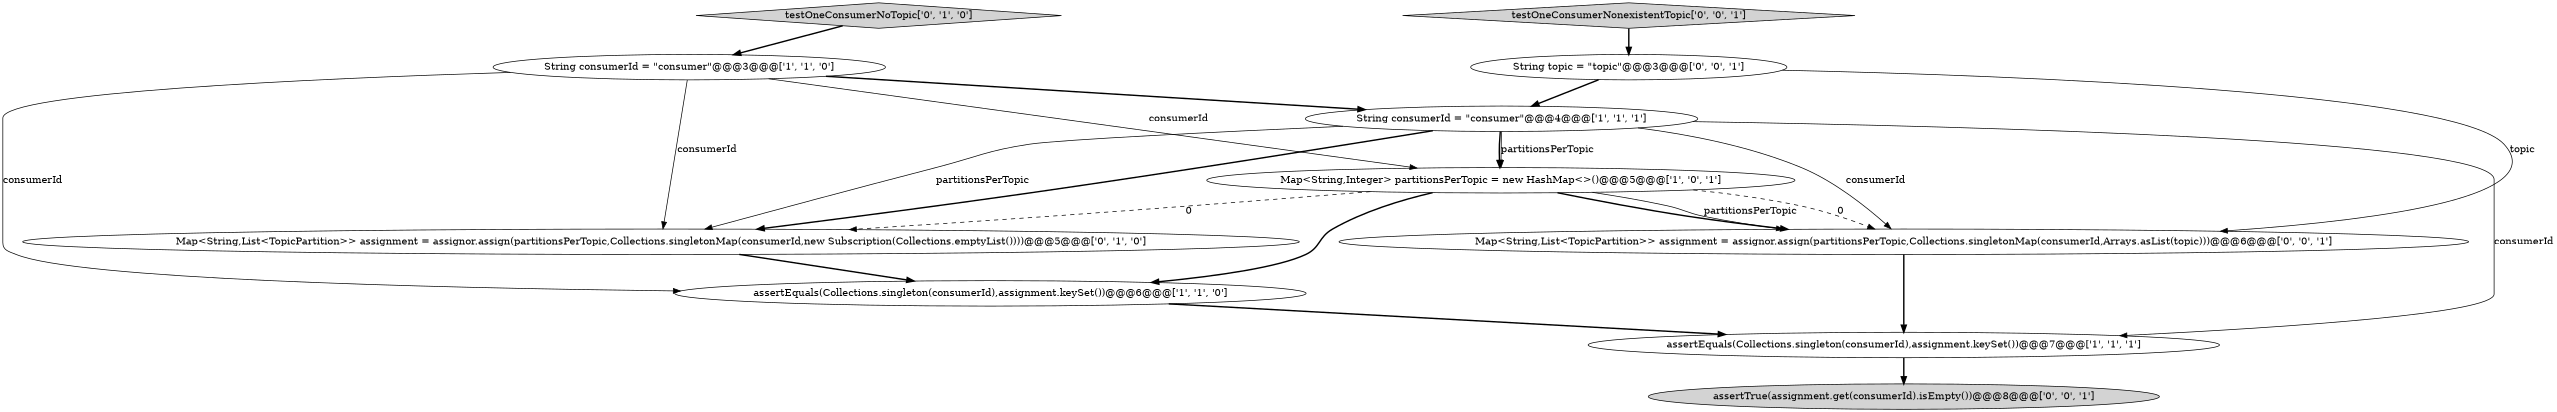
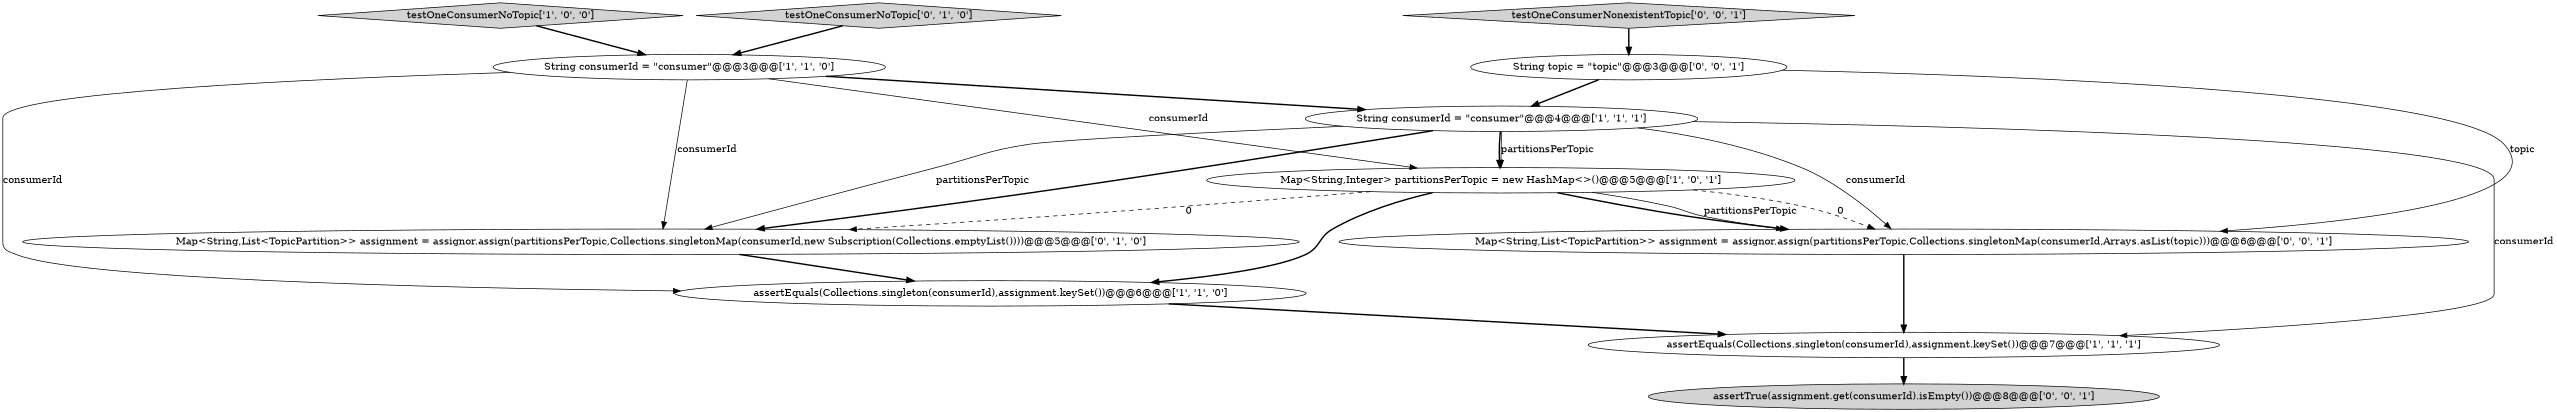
node "testOneConsumerNoTopic['1', '0', '0']": added
